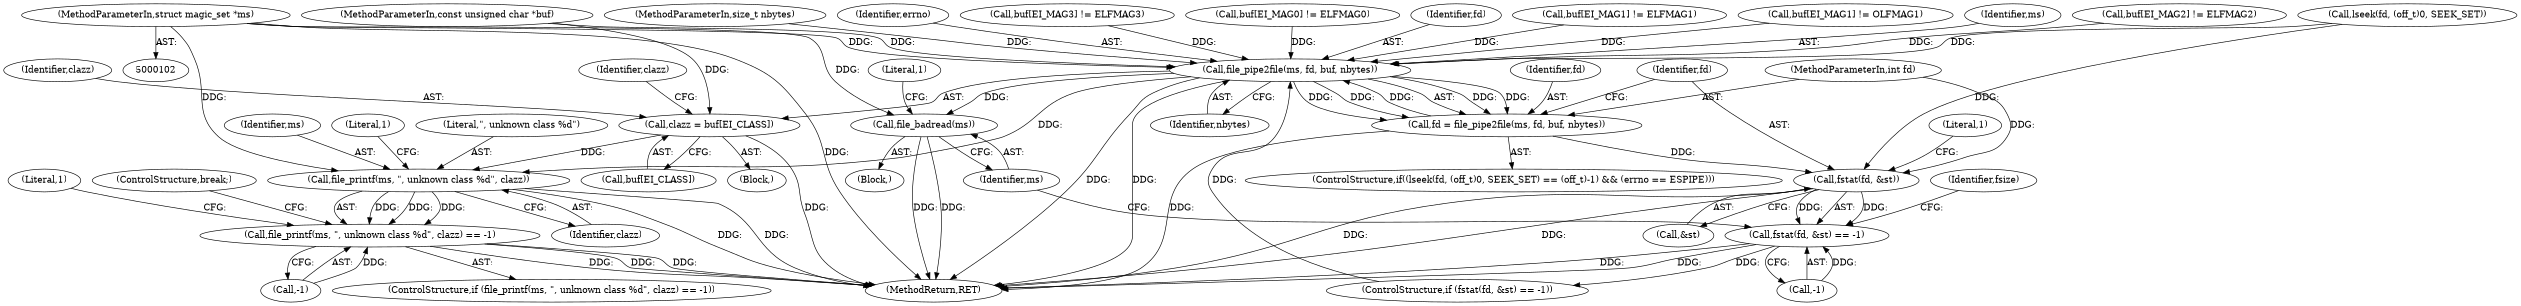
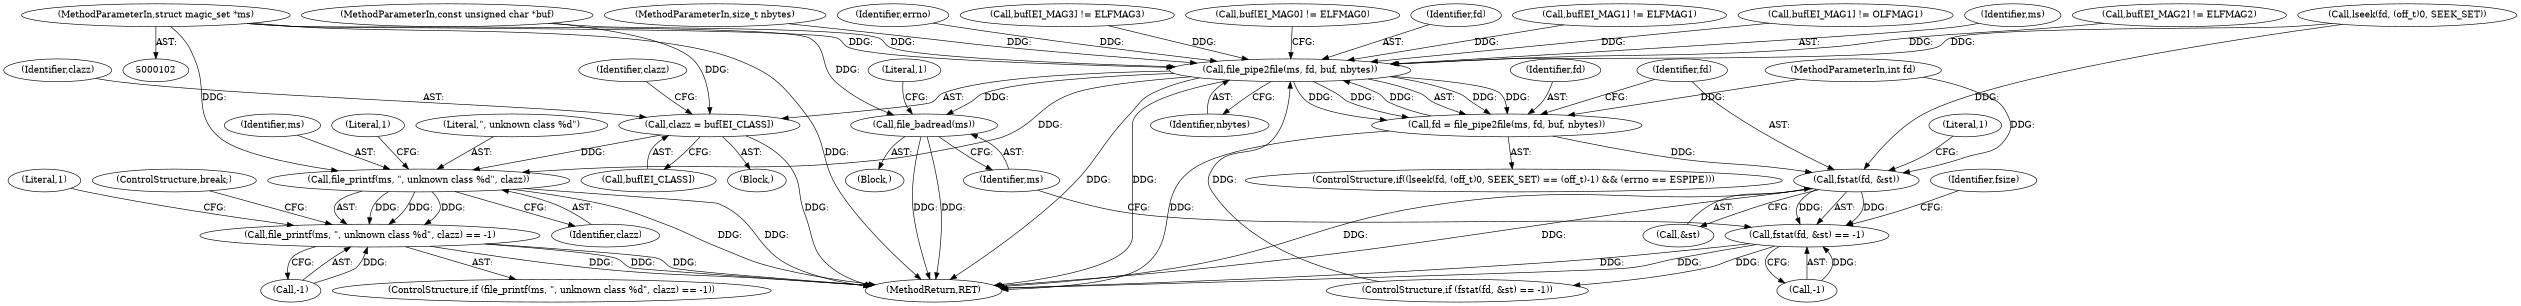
edge "(Identifier,errno)" -> "(Call,file_pipe2file(ms, fd, buf, nbytes))": label "AST: " -> "DDG: "
edge "(Call,buf[EI_MAG0] != ELFMAG0)" -> "(Call,file_pipe2file(ms, fd, buf, nbytes))": label "DDG: " -> "CFG: "
edge "(MethodParameterIn,int fd)" -> "(Call,fd = file_pipe2file(ms, fd, buf, nbytes))": label "AST: " -> "DDG: "
